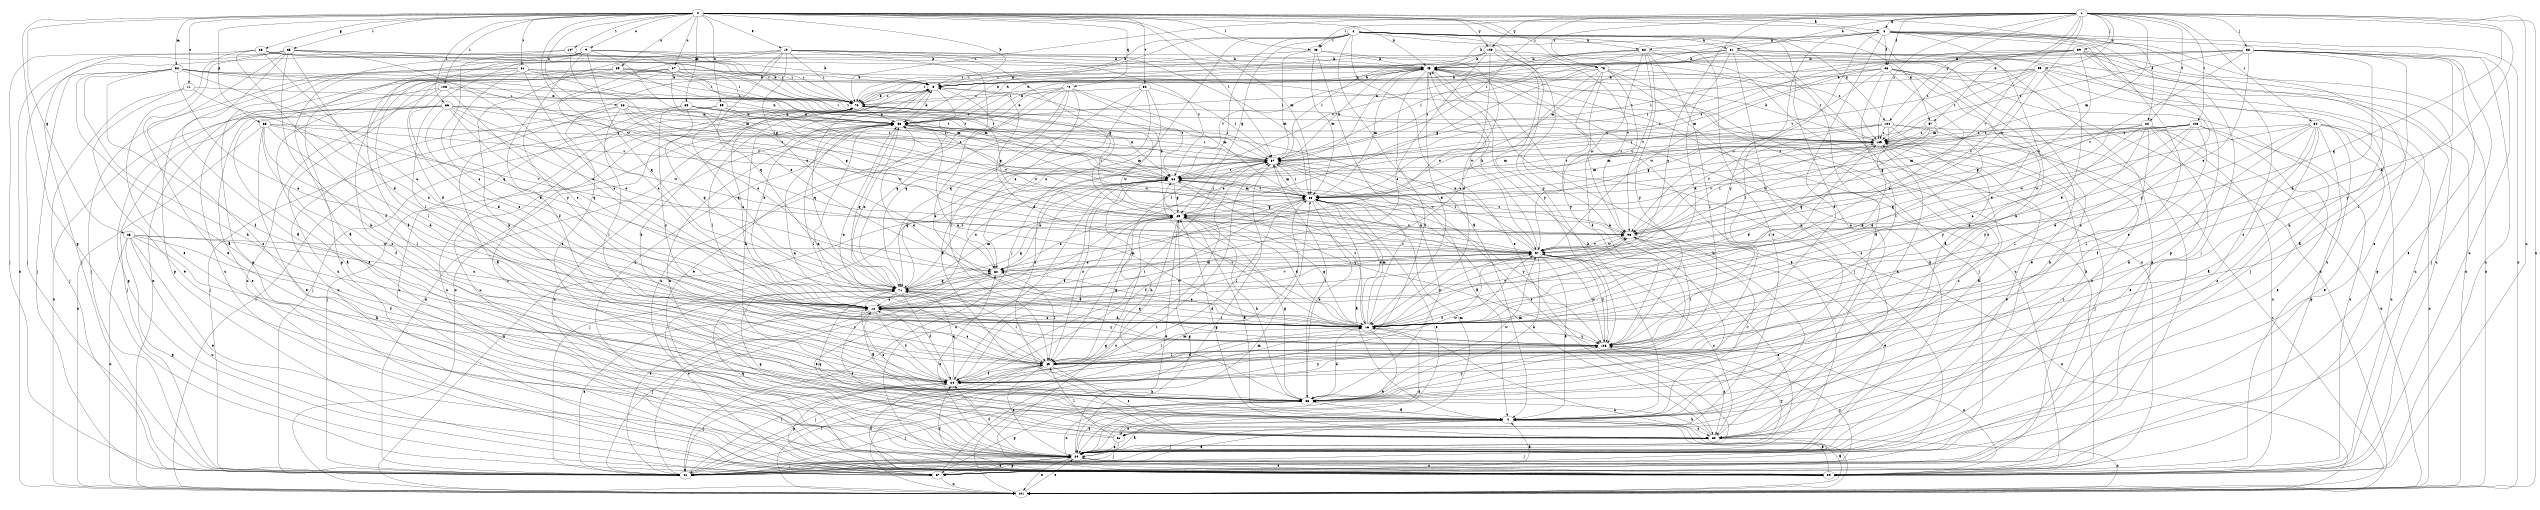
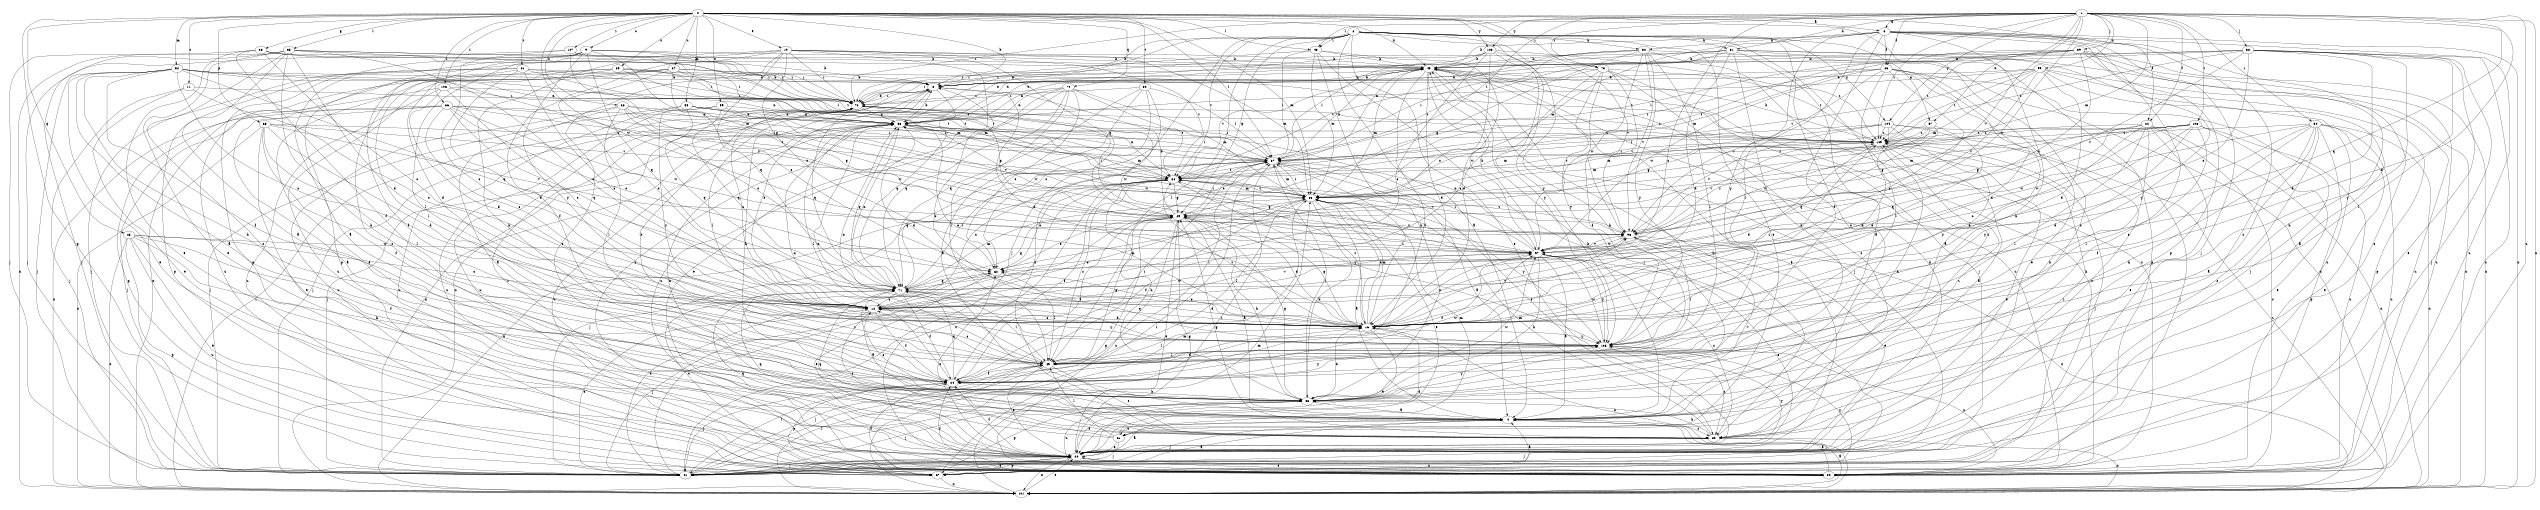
edge "59" -> "84": now "2" -> "84"
edge "62" -> "97": removed, label "w"
edge "36" -> "20": now "52" -> "20"
edge "48" -> "41": added, label "j"
